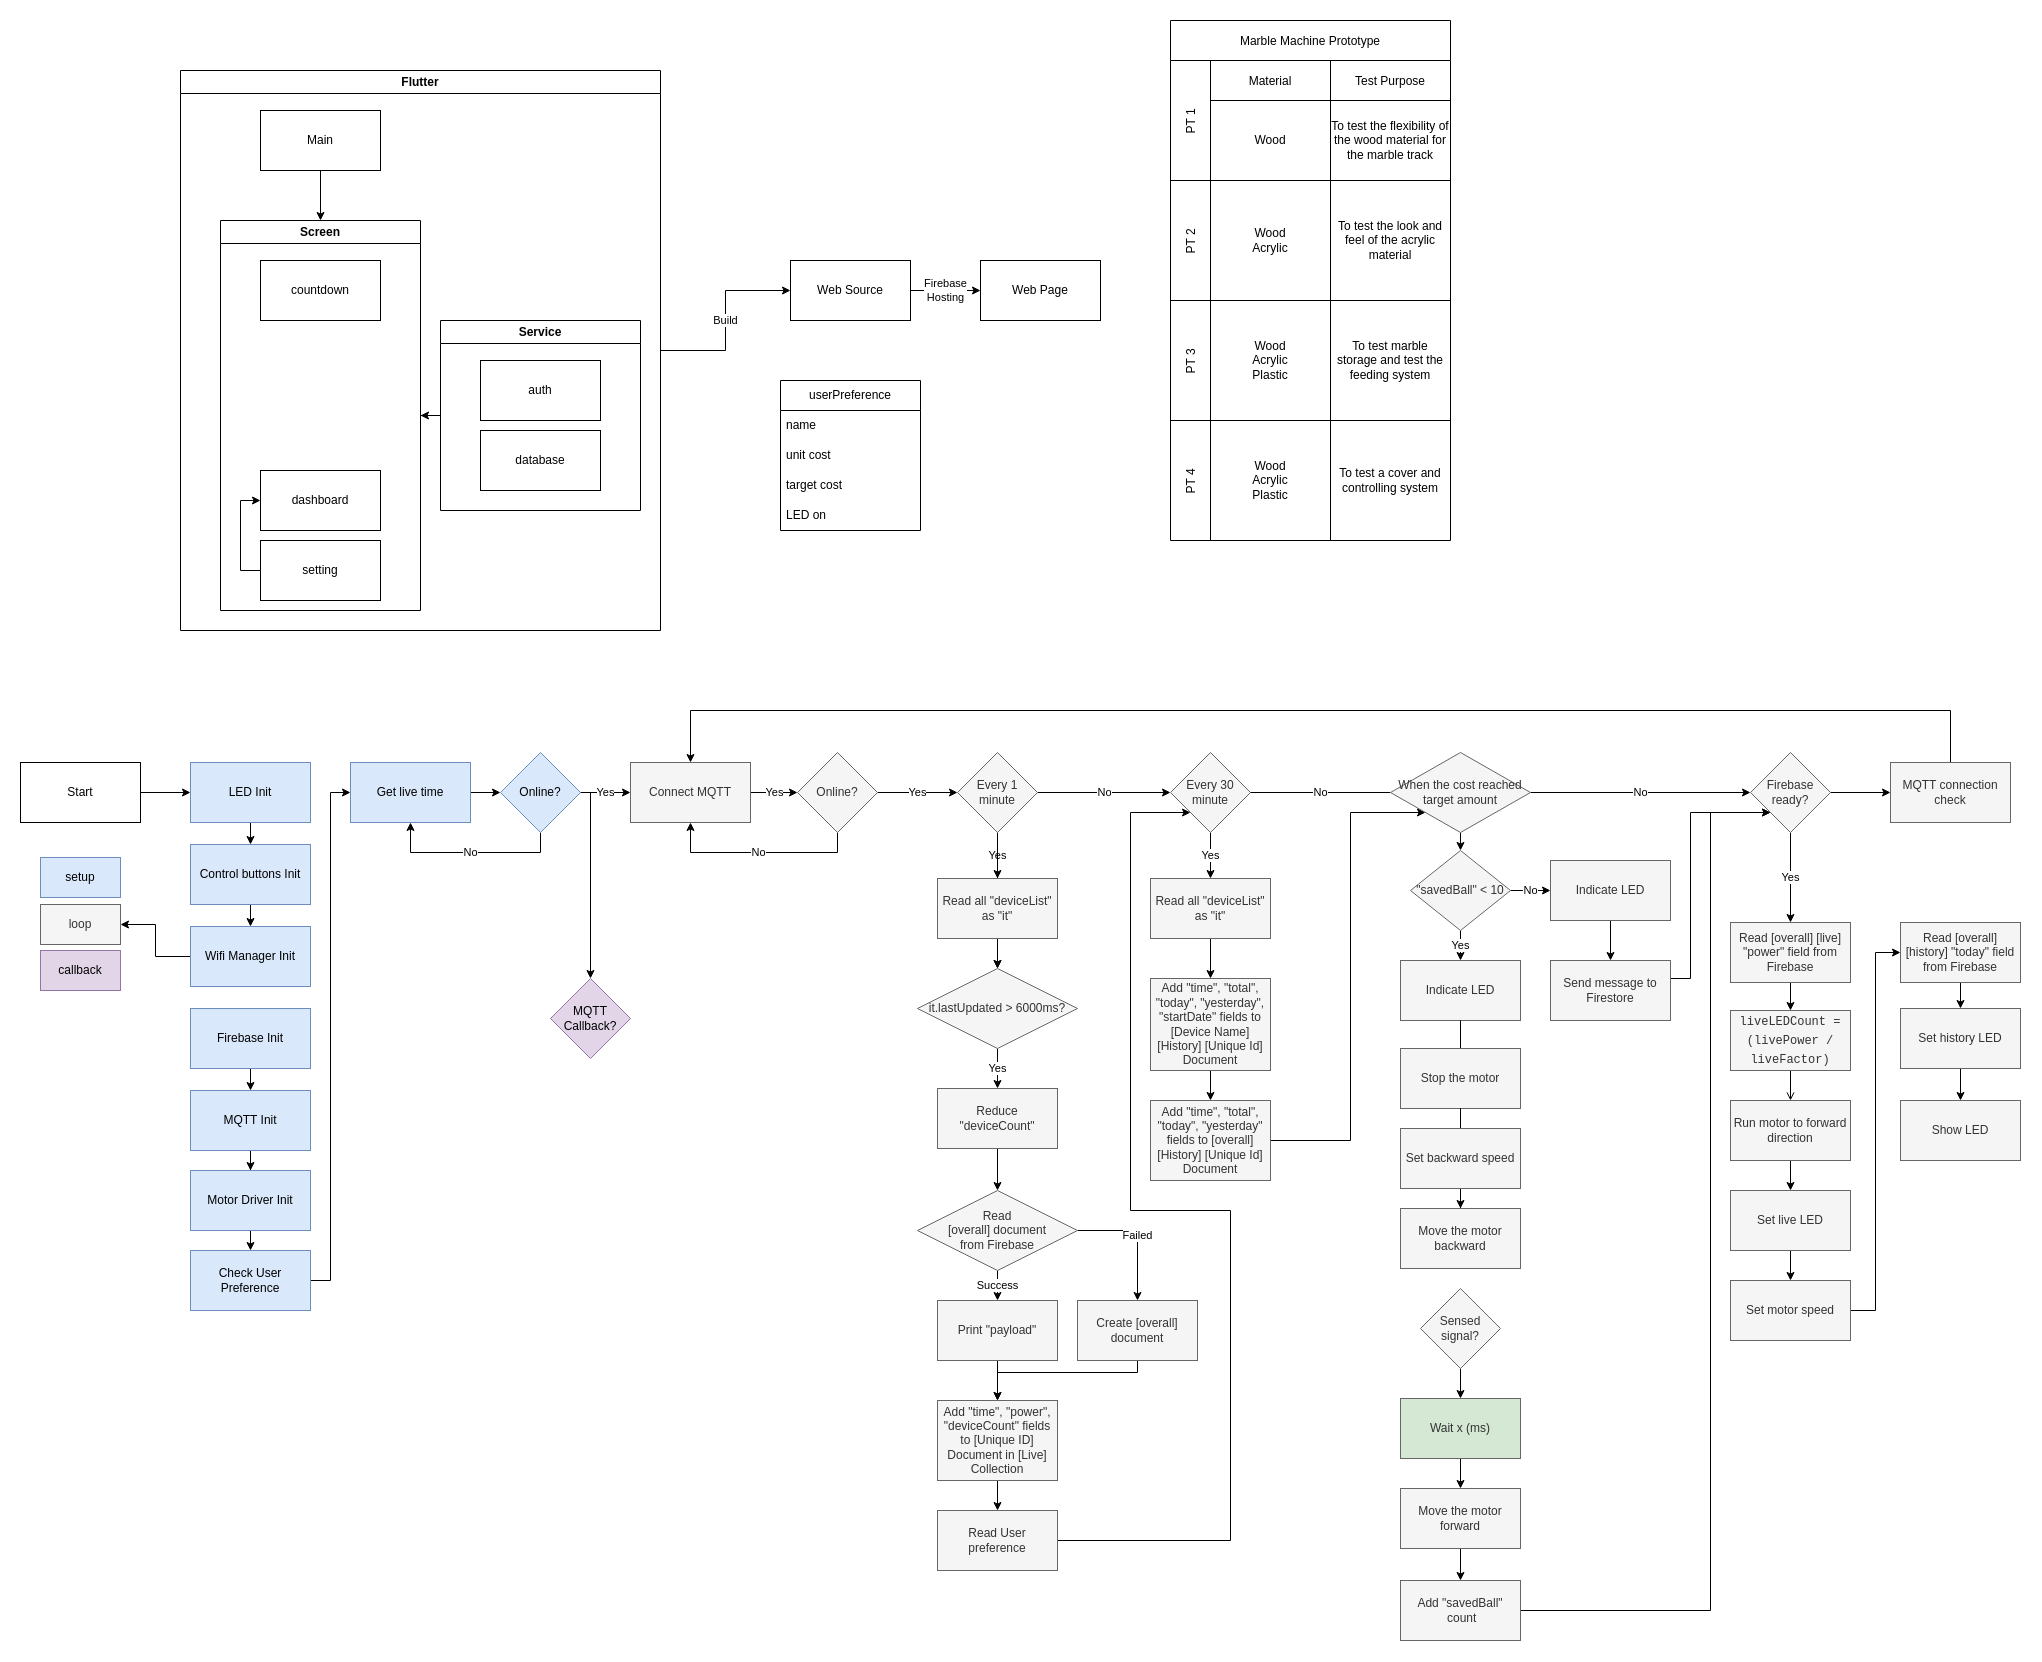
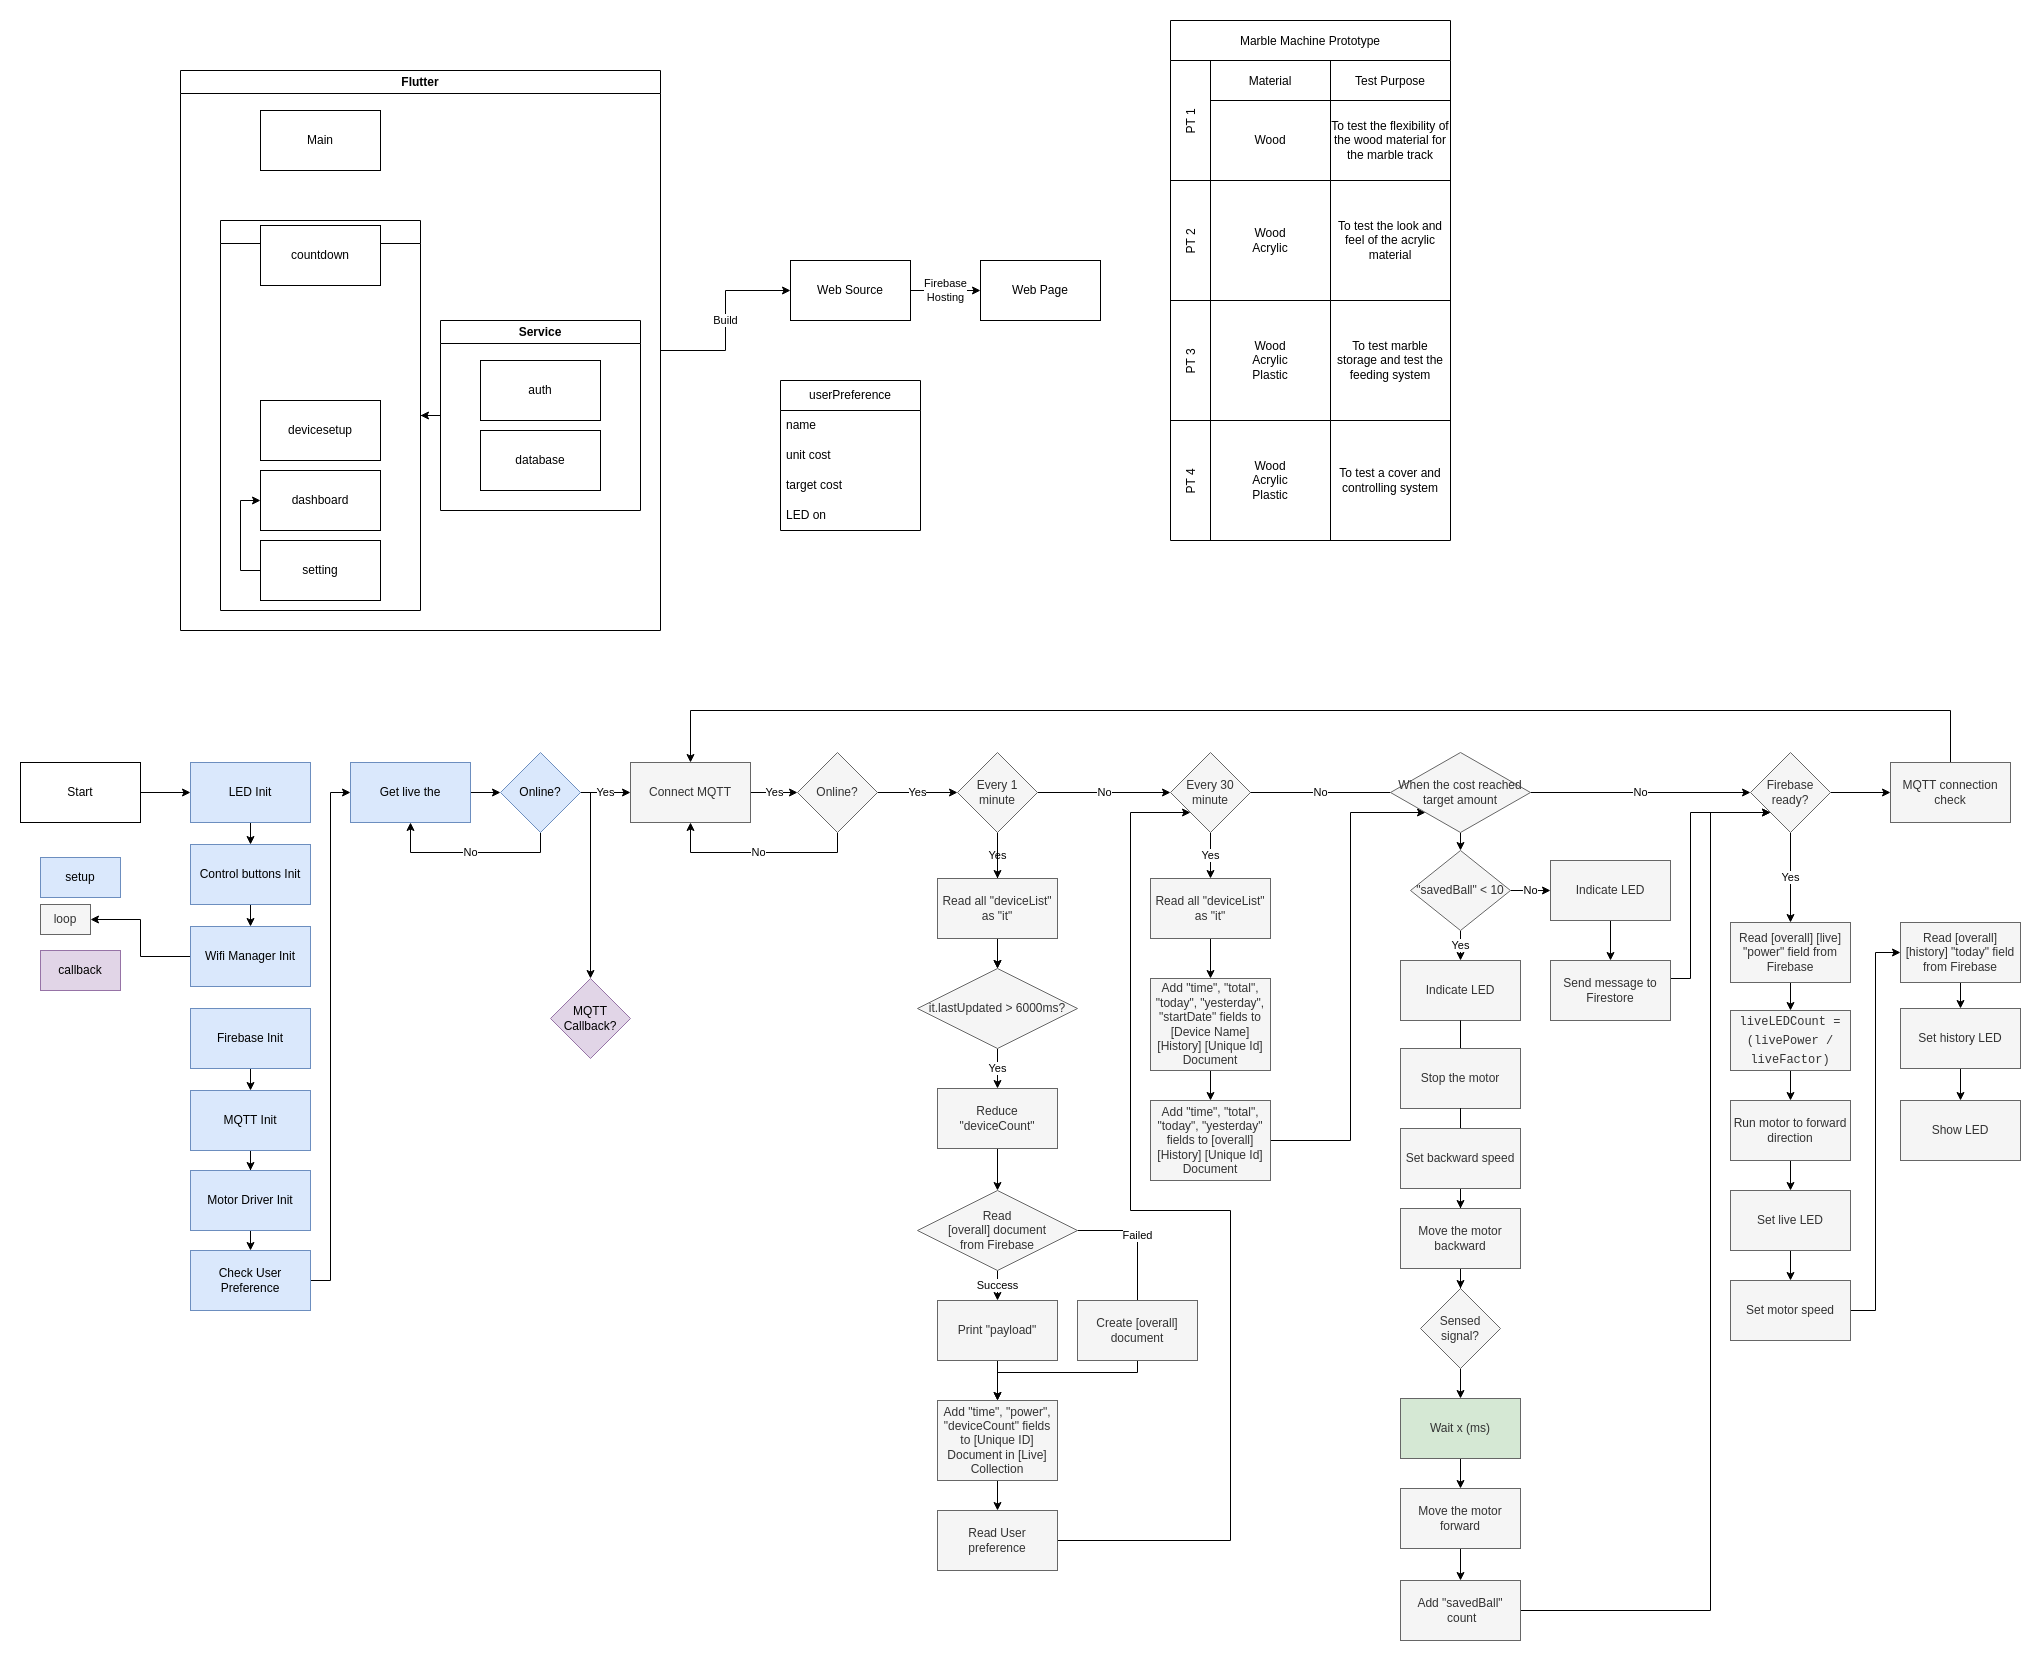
edge "Main" -> "Screen": removed
node "countdown": moved (321, 291) -> (321, 256)
node "devicesetup": added
node "Get live time": label "Get live time" -> "Get live the"
node "loop": size 80x40 -> 50x30
edge "liveLEDCount = (livePower / liveFactor)" -> "Run motor to forward direction": arrowhead open -> classic
edge "Move the motor backward" -> "Sensed signal?": added
edge "Read [overall] document from Firebase" -> "Create [overall] document": arrowhead classic -> none
